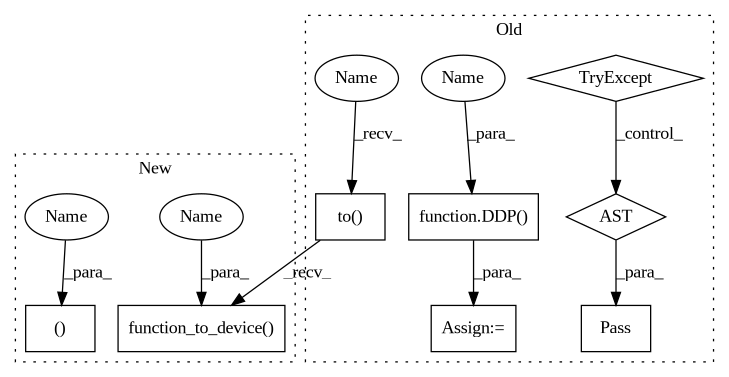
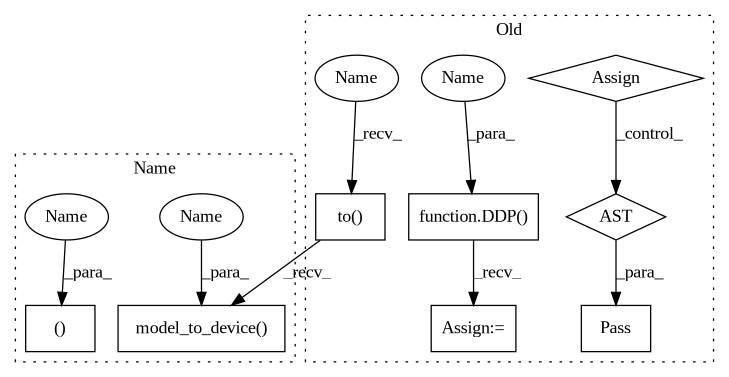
node "TryExcept": label "TryExcept" -> "Assign"
cluster "New": label "New" -> "Name"
edge "function.DDP()" -> "Assign:=": label "_para_" -> "_recv_"
node "function_to_device()": label "function_to_device()" -> "model_to_device()"
